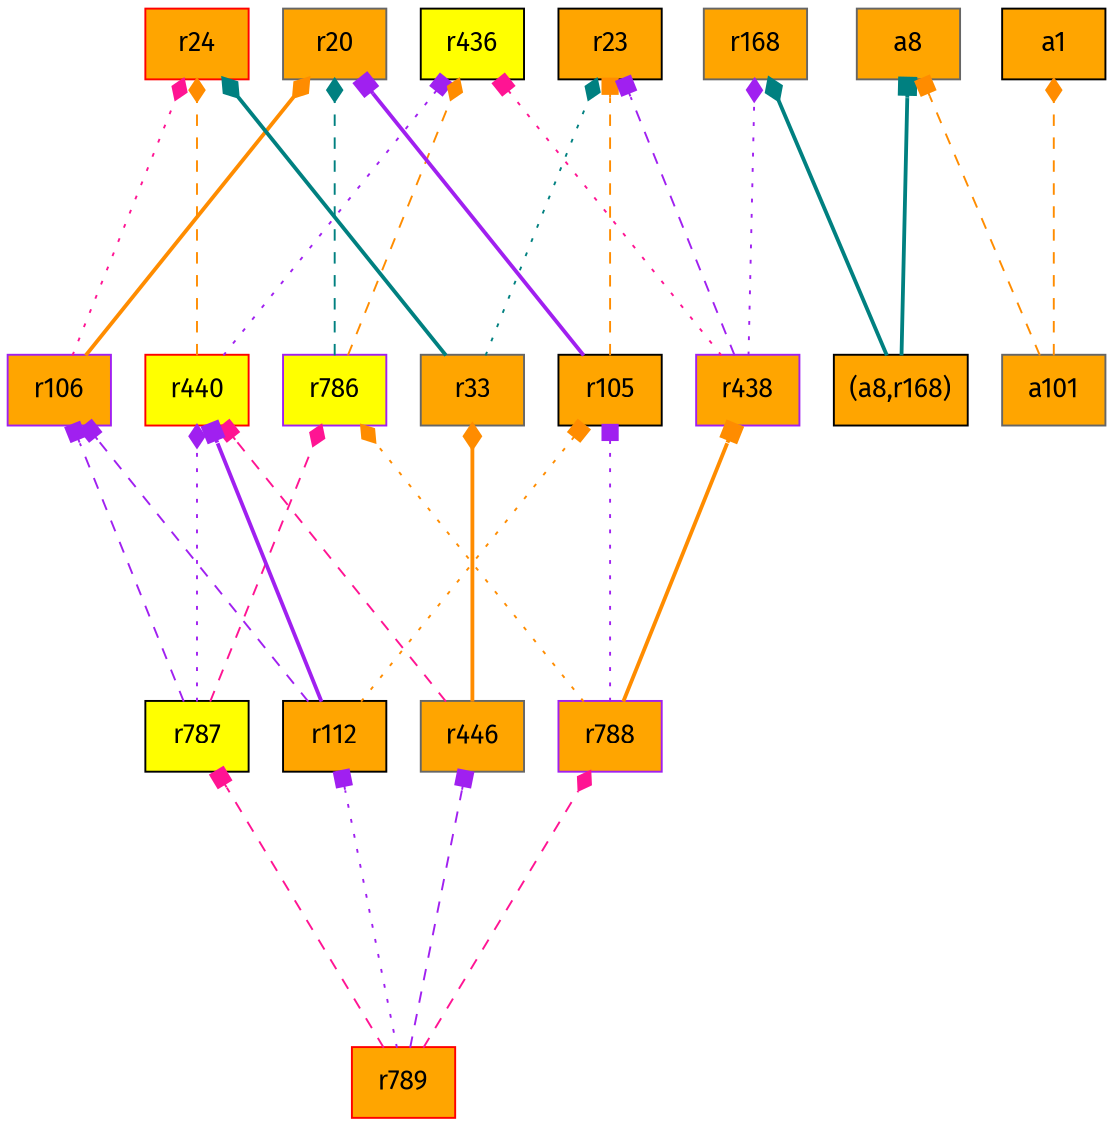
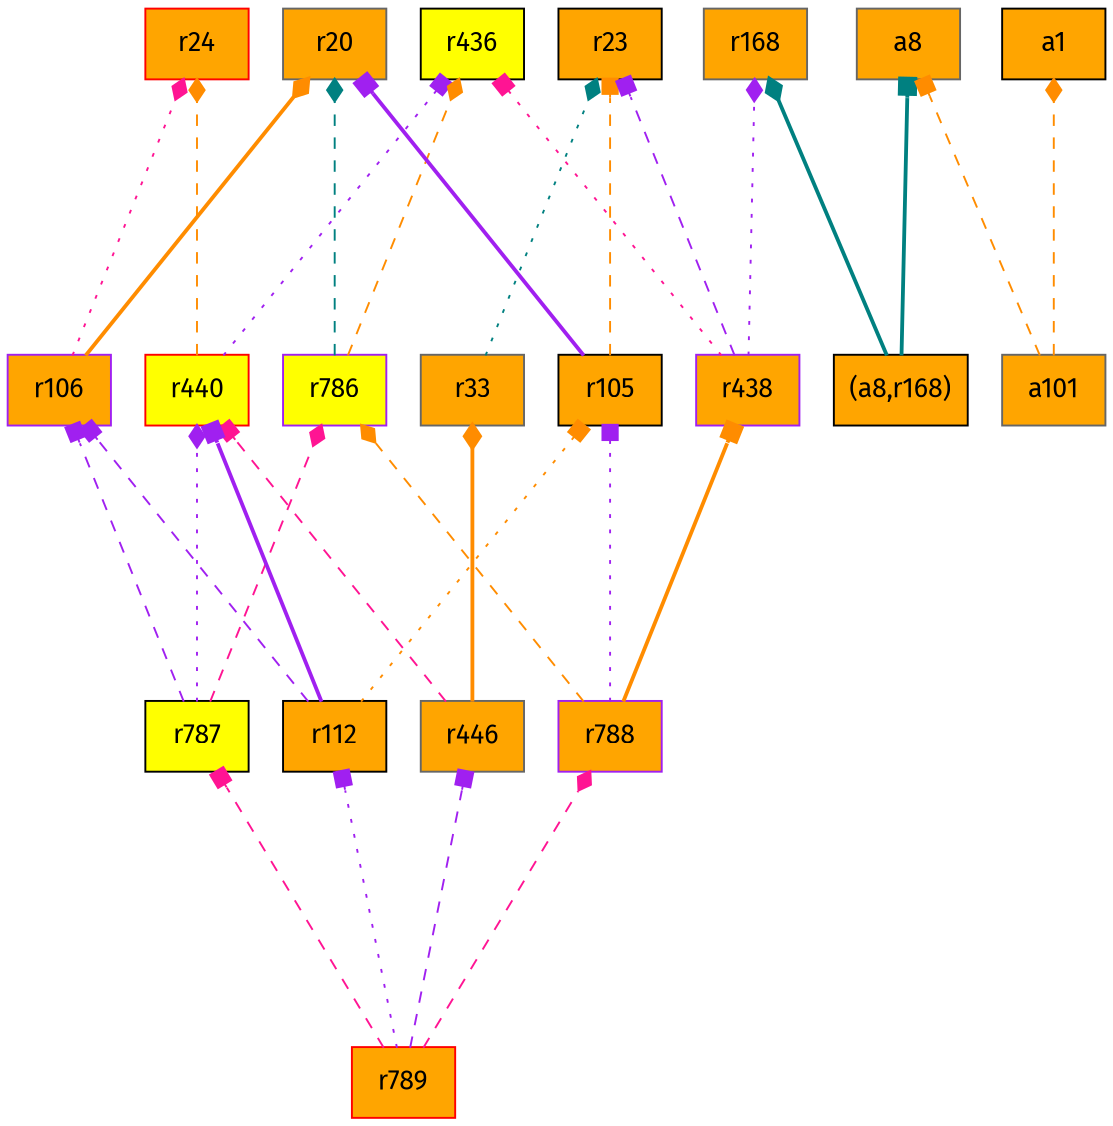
edge "r33" -> "r24": removed
edge "r788" -> "r786": style dotted -> dashed
